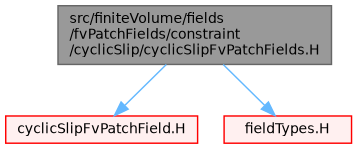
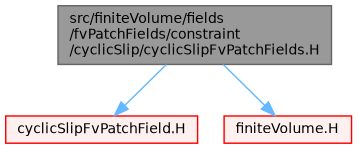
node "fieldTypes.H": label "fieldTypes.H" -> "finiteVolume.H"
